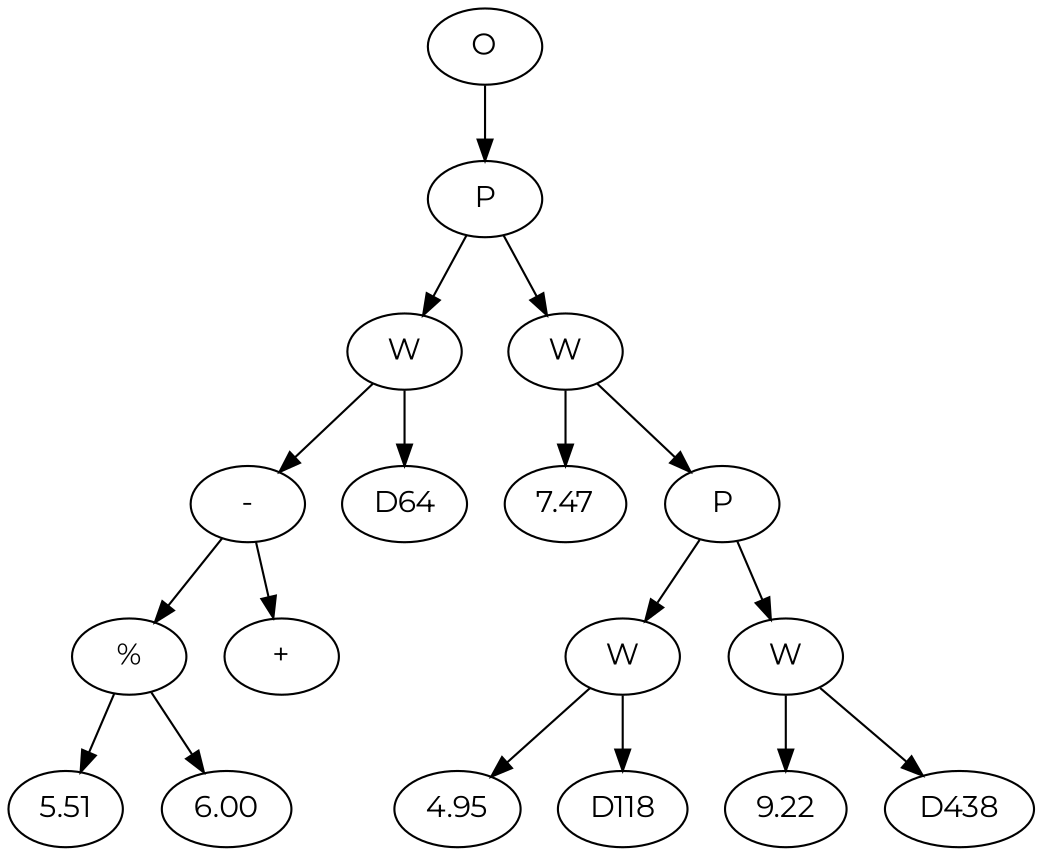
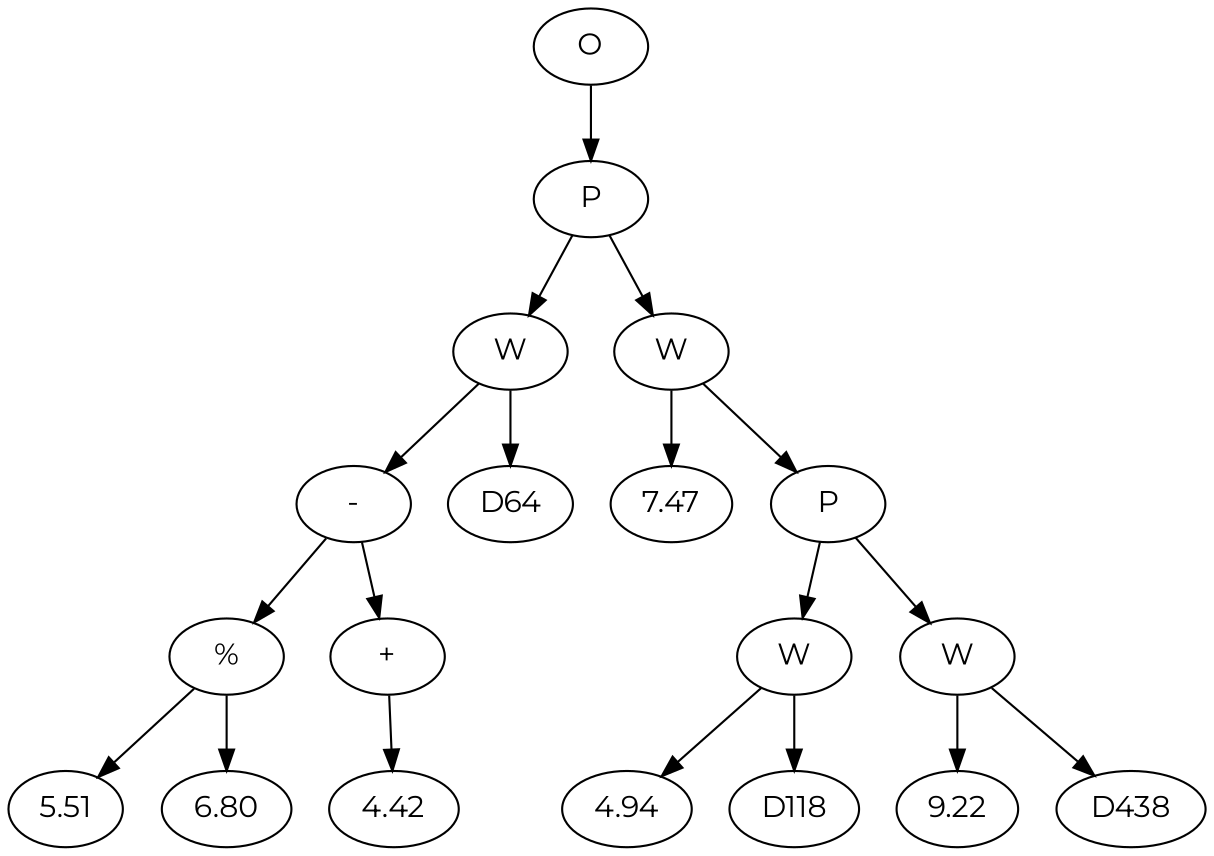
node "6.00": label "6.00" -> "6.80"
node "4.42": added
node "4.95": label "4.95" -> "4.94"
